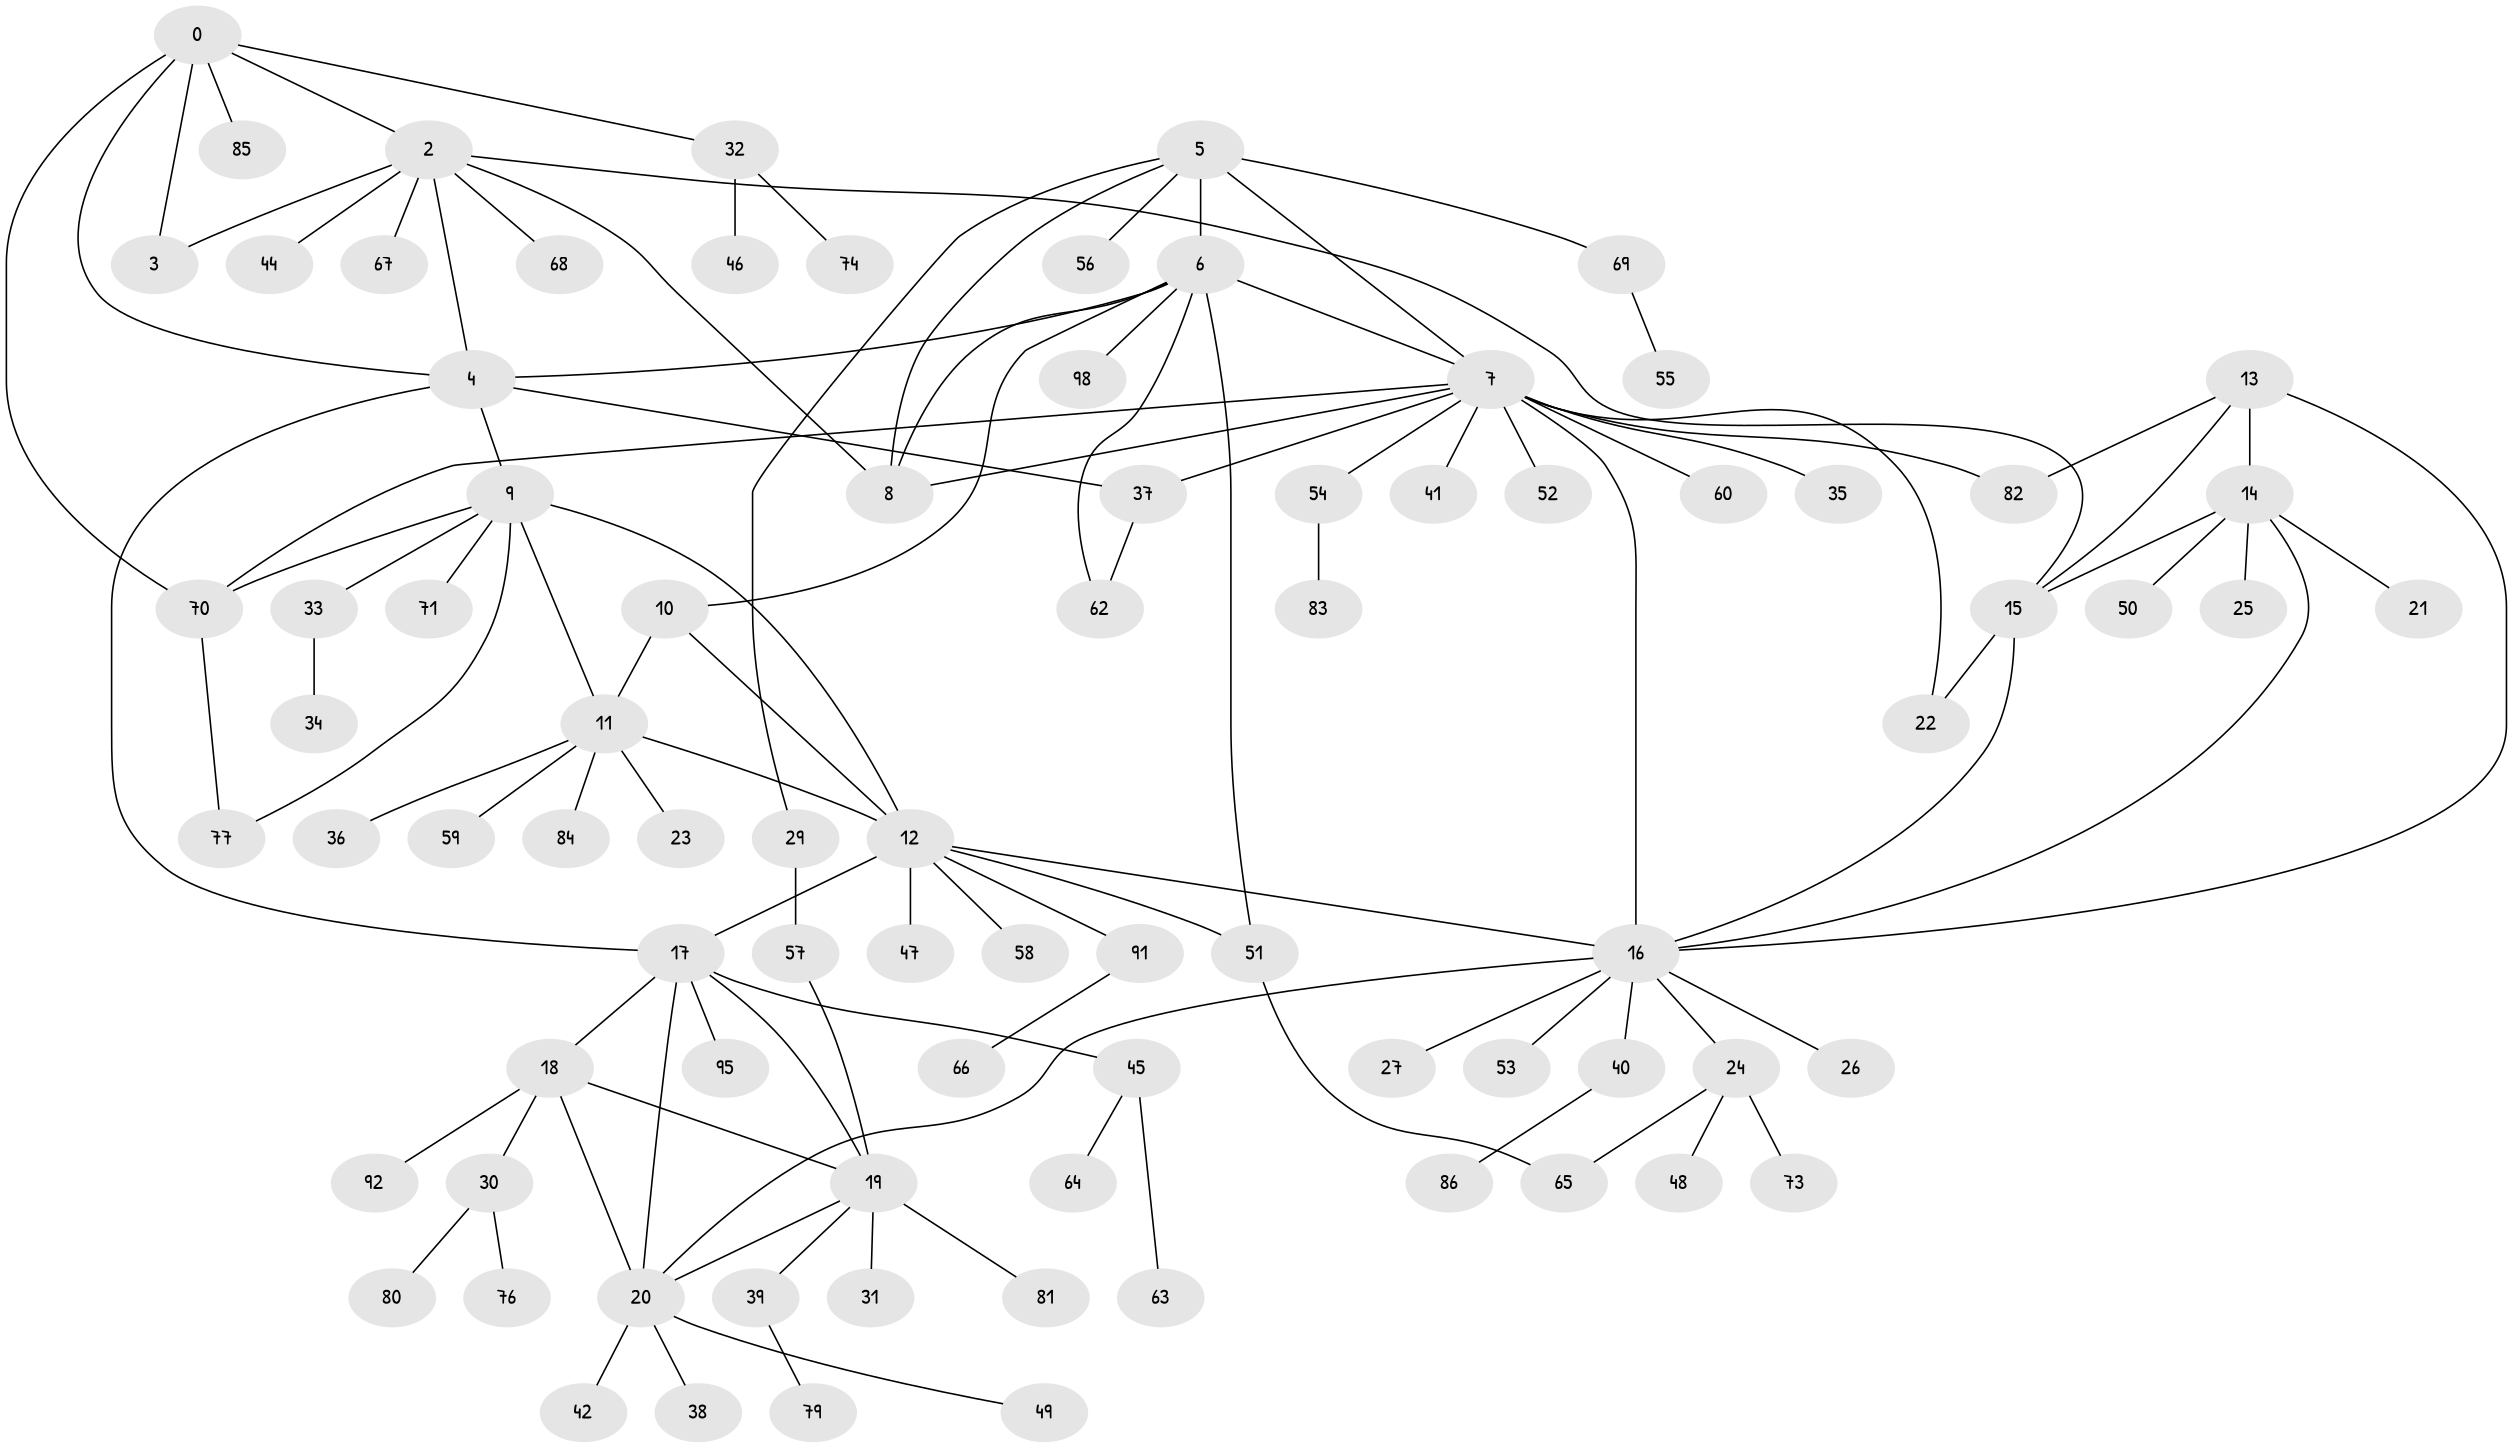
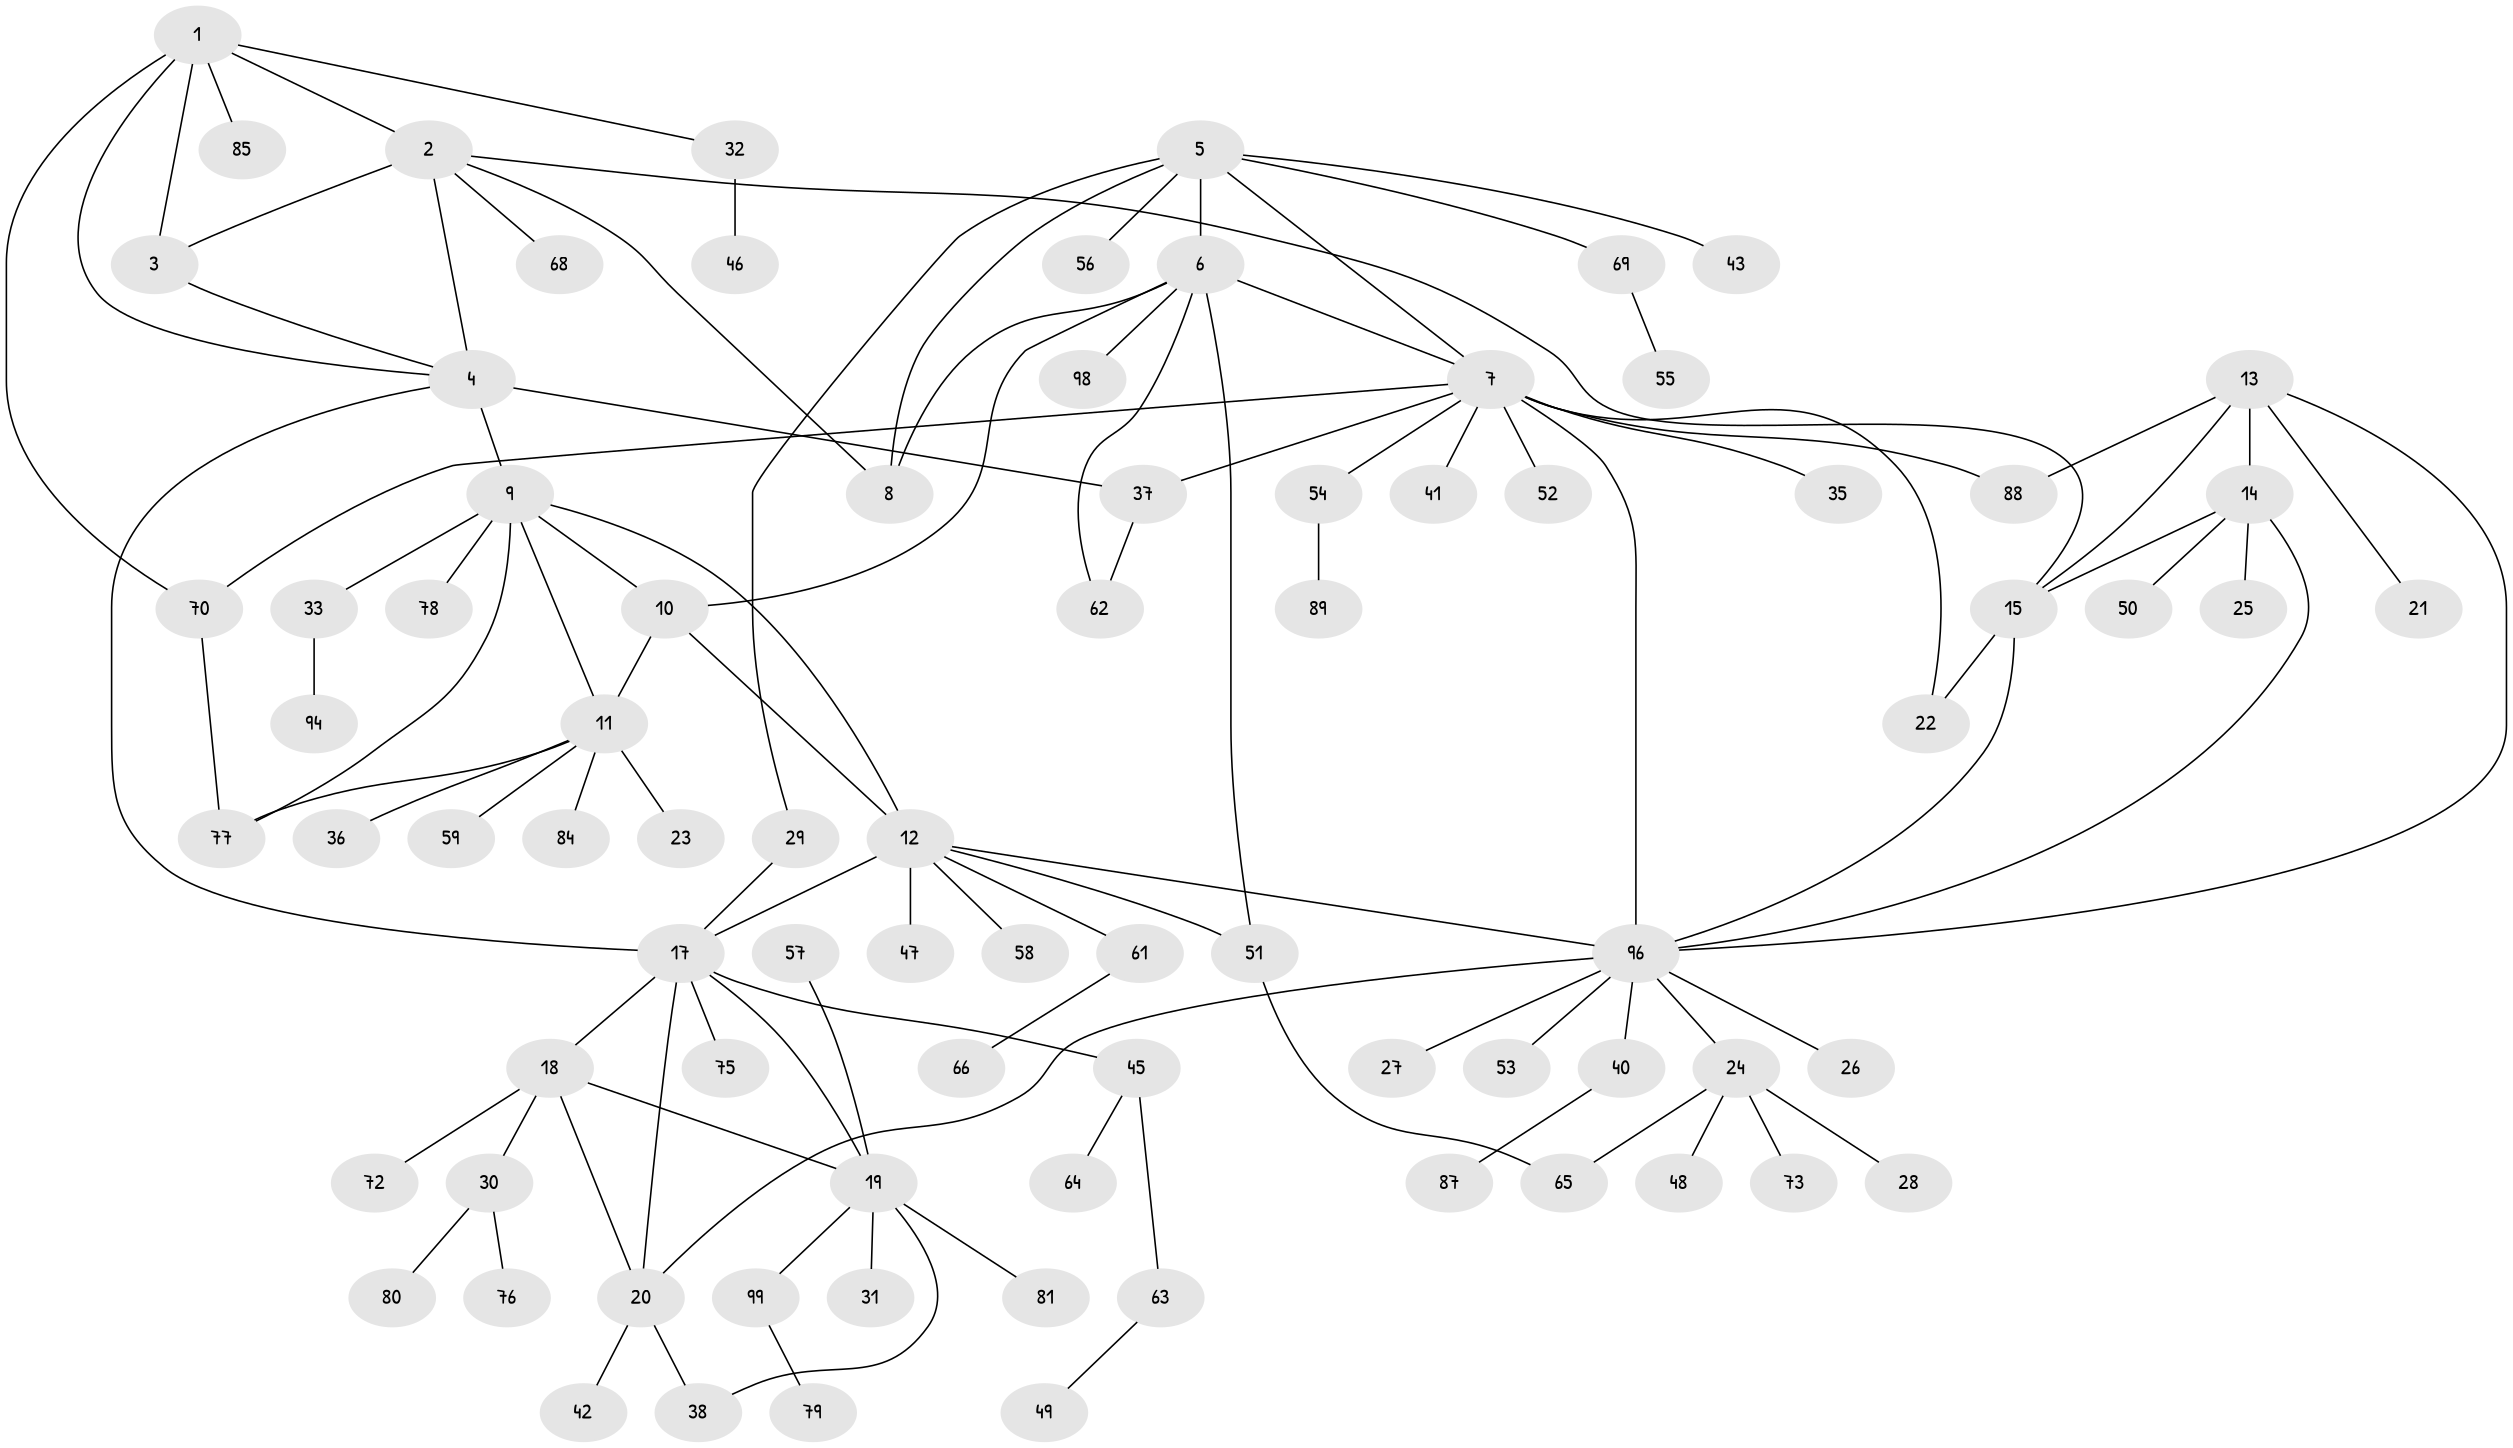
node "0": label "0" -> "1"
node "44": removed
node "67": removed
node "74": removed
node "43": added
edge "6" -- "4": now "3" -- "4"
edge "7" -- "8": removed
node "60": removed
node "82": label "82" -> "88"
edge "9" -- "70": now "9" -- "10"
edge "14" -- "21": now "13" -- "21"
node "71": label "71" -> "78"
node "83": label "83" -> "89"
node "34": label "34" -> "94"
edge "11" -- "12": now "11" -- "77"
edge "29" -- "57": now "29" -- "17"
node "91": label "91" -> "61"
node "16": label "16" -> "96"
node "95": label "95" -> "75"
node "92": label "92" -> "72"
node "86": label "86" -> "87"
node "28": added
edge "19" -- "20": now "19" -- "38"
node "39": label "39" -> "99"
edge "20" -- "49": now "63" -- "49"
